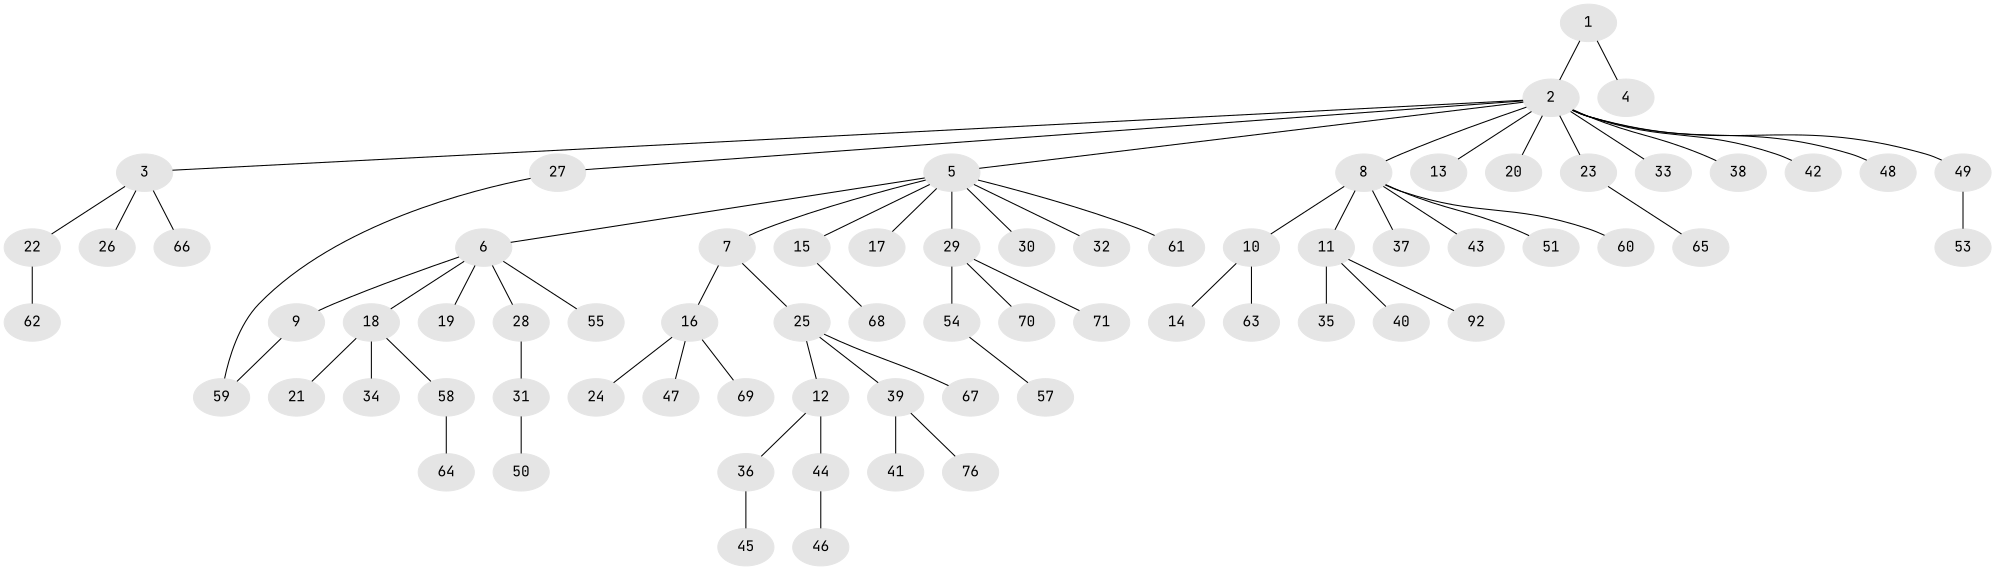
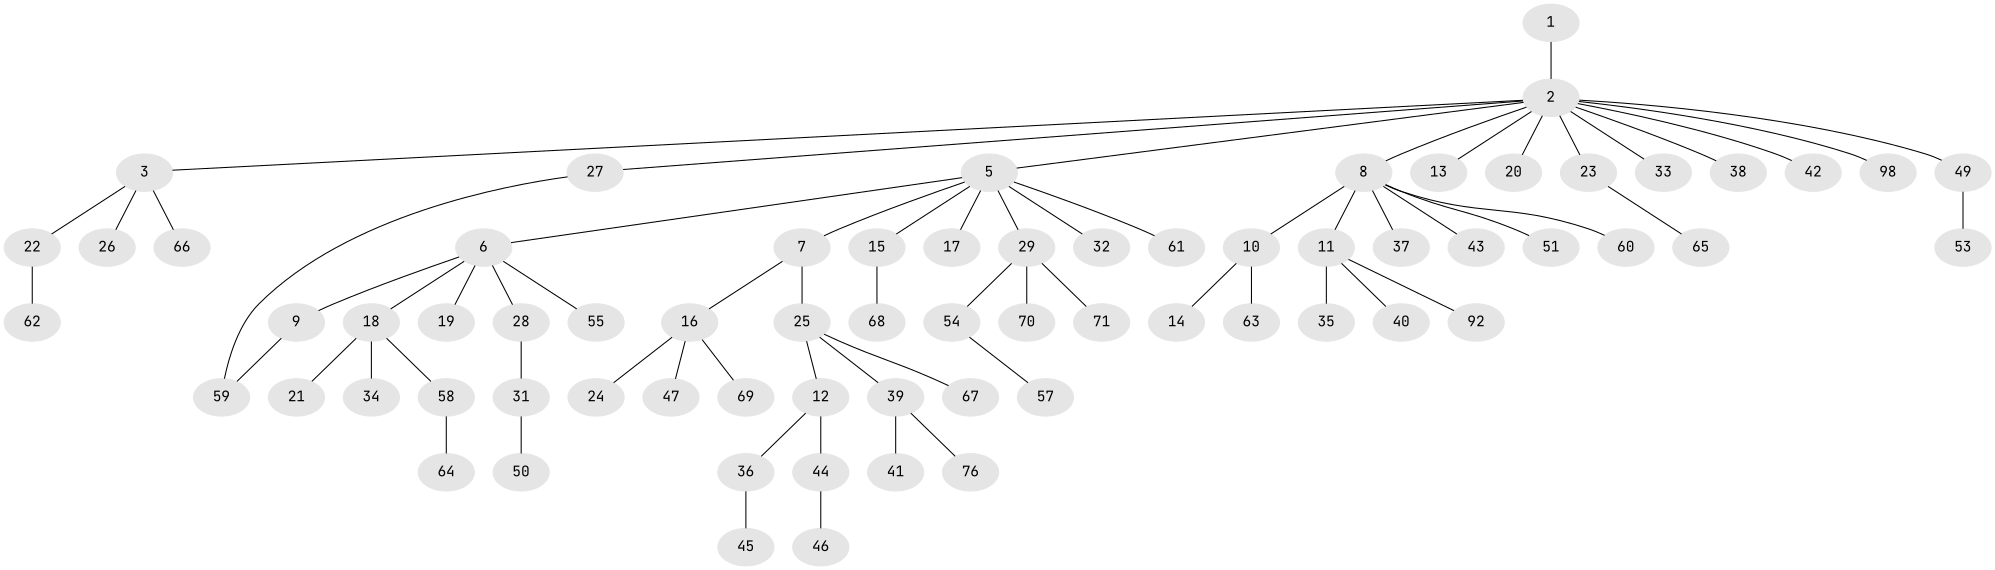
node "4": removed
node "48": label "48" -> "98"
node "30": removed
